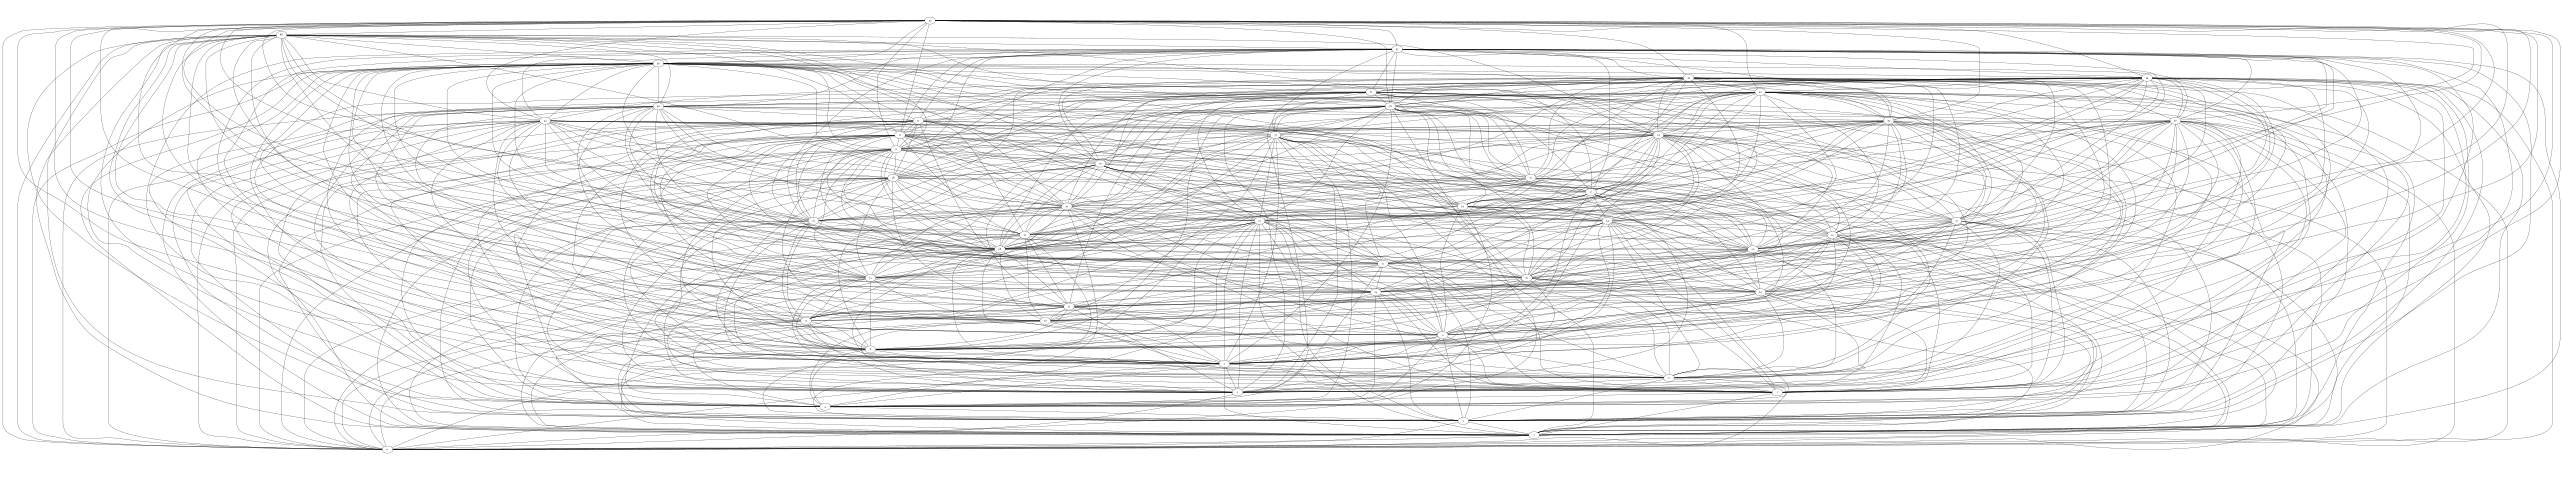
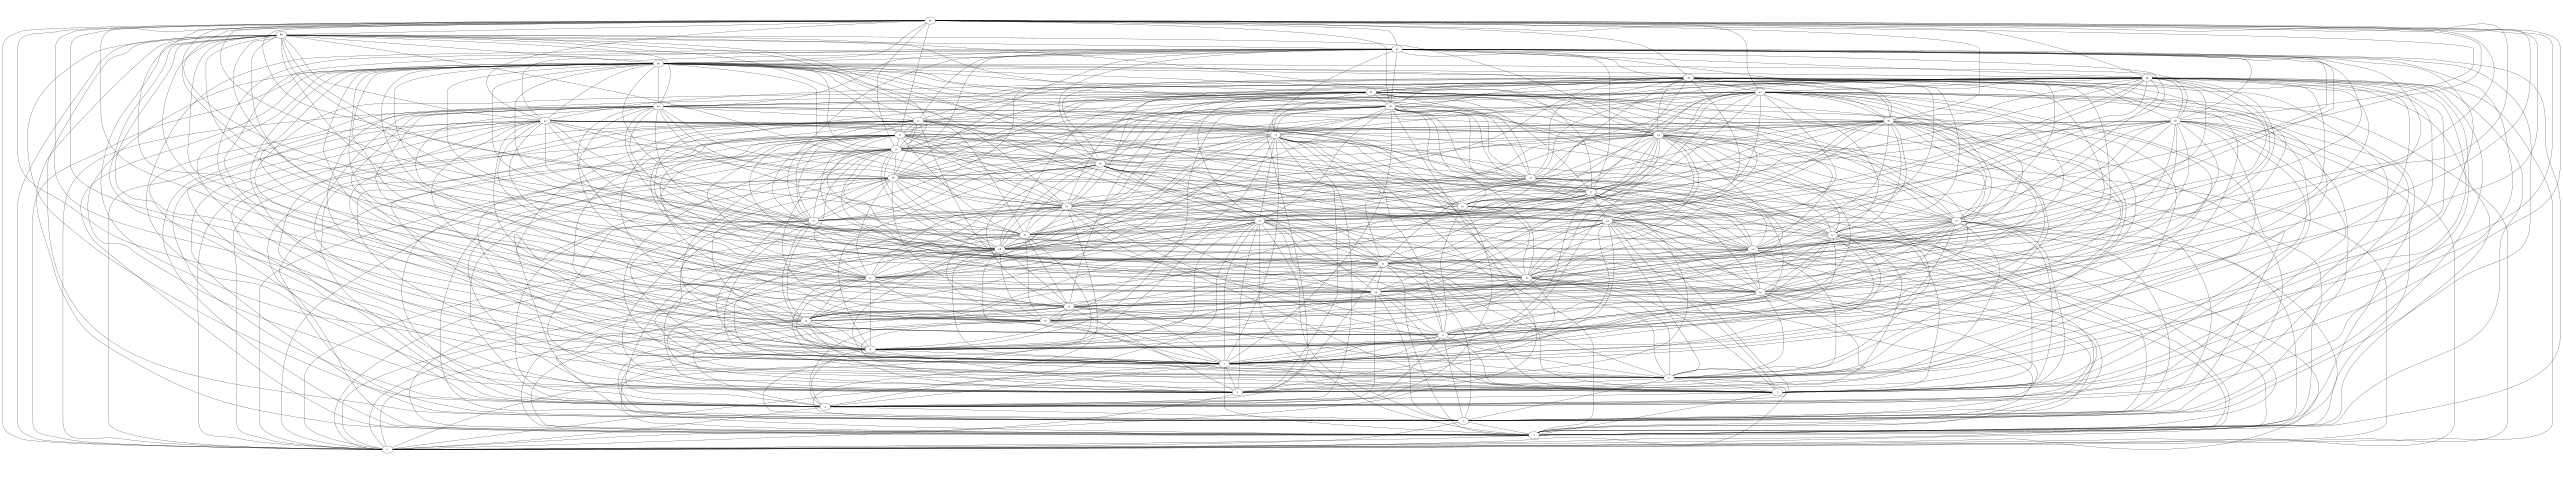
edge "47" -- "35": removed
edge "47" -- "81": removed
edge "88" -- "24": removed
edge "42" -- "38": removed
edge "40" -- "36": now "40" -- "25"
edge "35" -- "29": removed
edge "38" -- "2": removed
edge "36" -- "29": removed
edge "32" -- "29": now "32" -- "17"
edge "43" -- "21": removed
edge "29" -- "24": removed
edge "36" -- "20": removed
edge "29" -- "68": removed
edge "23" -- "68": removed
edge "21" -- "68": removed
edge "26" -- "9": now "26" -- "10"
edge "44" -- "6": added
edge "45" -- "2": now "45" -- "7"
edge "20" -- "9": removed
edge "44" -- "7": added
edge "36" -- "8": now "25" -- "8"
edge "42" -- "2": removed
edge "63" -- "5": now "63" -- "4"
edge "28" -- "1": now "17" -- "1"
edge "4" -- "0": added
